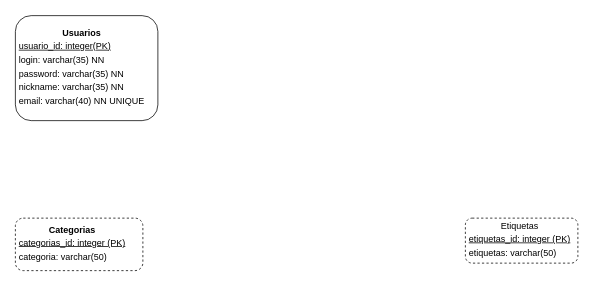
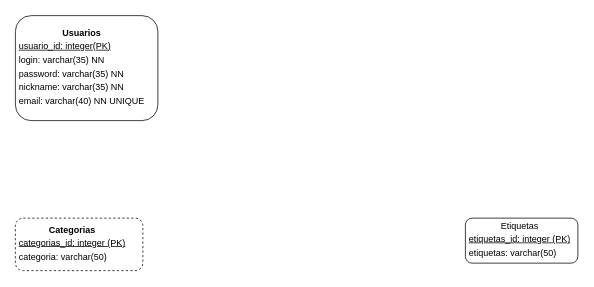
node "Etiquetas etiquetas_id: integer (PK) etiquetas: varchar(50)": style dashed -> solid
